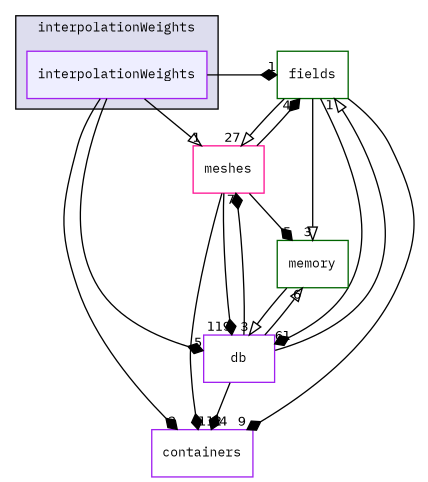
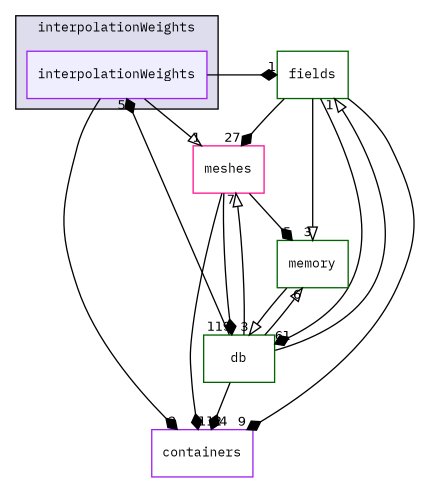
edge "fields" -> "meshes": arrowhead onormal -> diamond
edge "meshes" -> "fields": removed
edge "interpolationWeights" -> "db": reversed
edge "db" -> "meshes": arrowhead diamond -> onormal
node "db": color purple -> darkgreen
